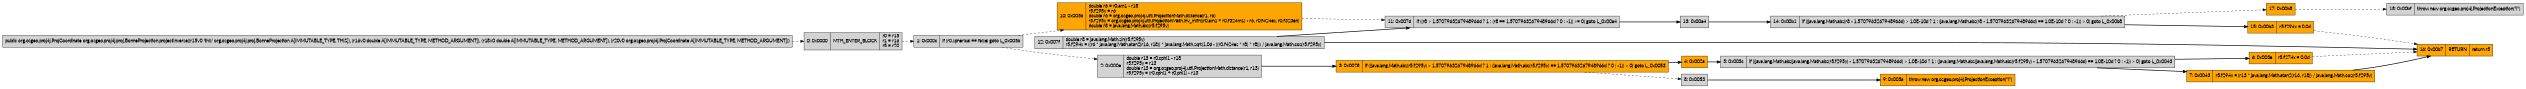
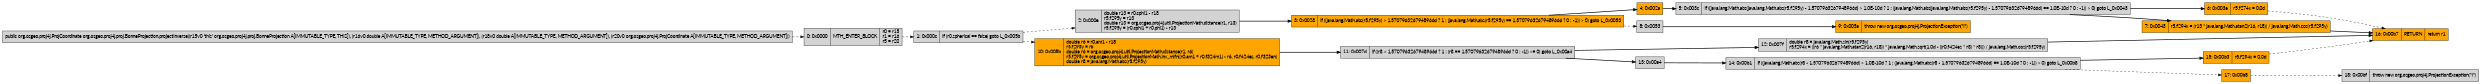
edge "10: 0x005b" -> "11: 0x007d": style dashed -> bold
edge "12: 0x007f" -> "11: 0x007d": reversed
node "16: 0x00b7": text "return r5" -> "return r1"
